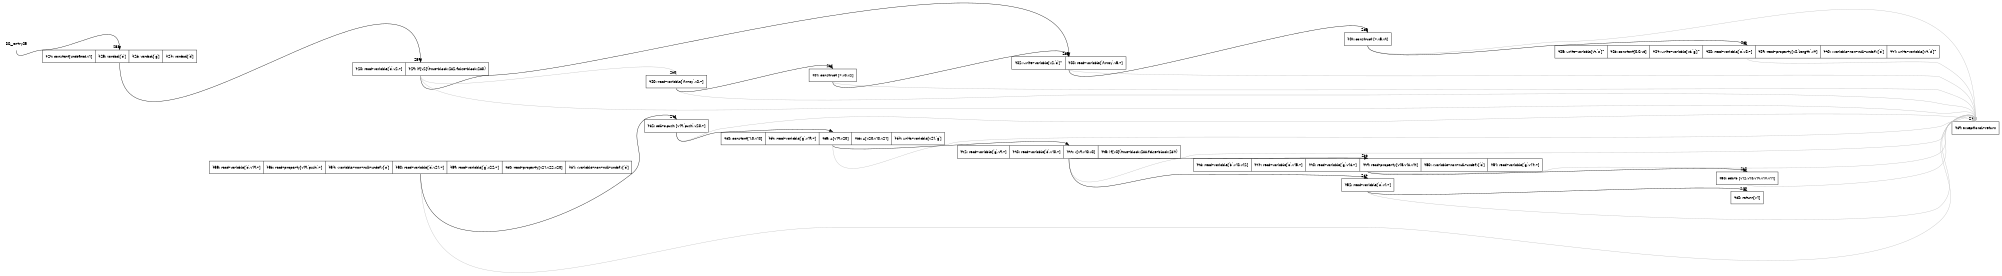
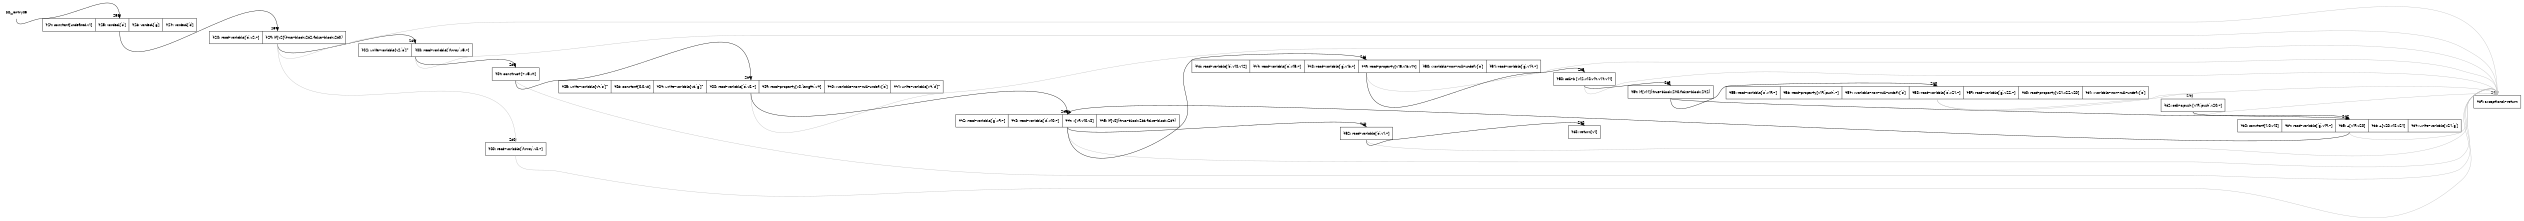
node "731: construct [-,v3,v2]": removed
node "754: if[v11](true-block:270,false-block:272)": added
edge "735: write-variable[v4,'c']*" -> "742: read-variable['g',v9,-]": added
edge "755: read-variable['c',v19,-]" -> "762: call-c.push [v19,'push',v20,-]": color black -> gray
